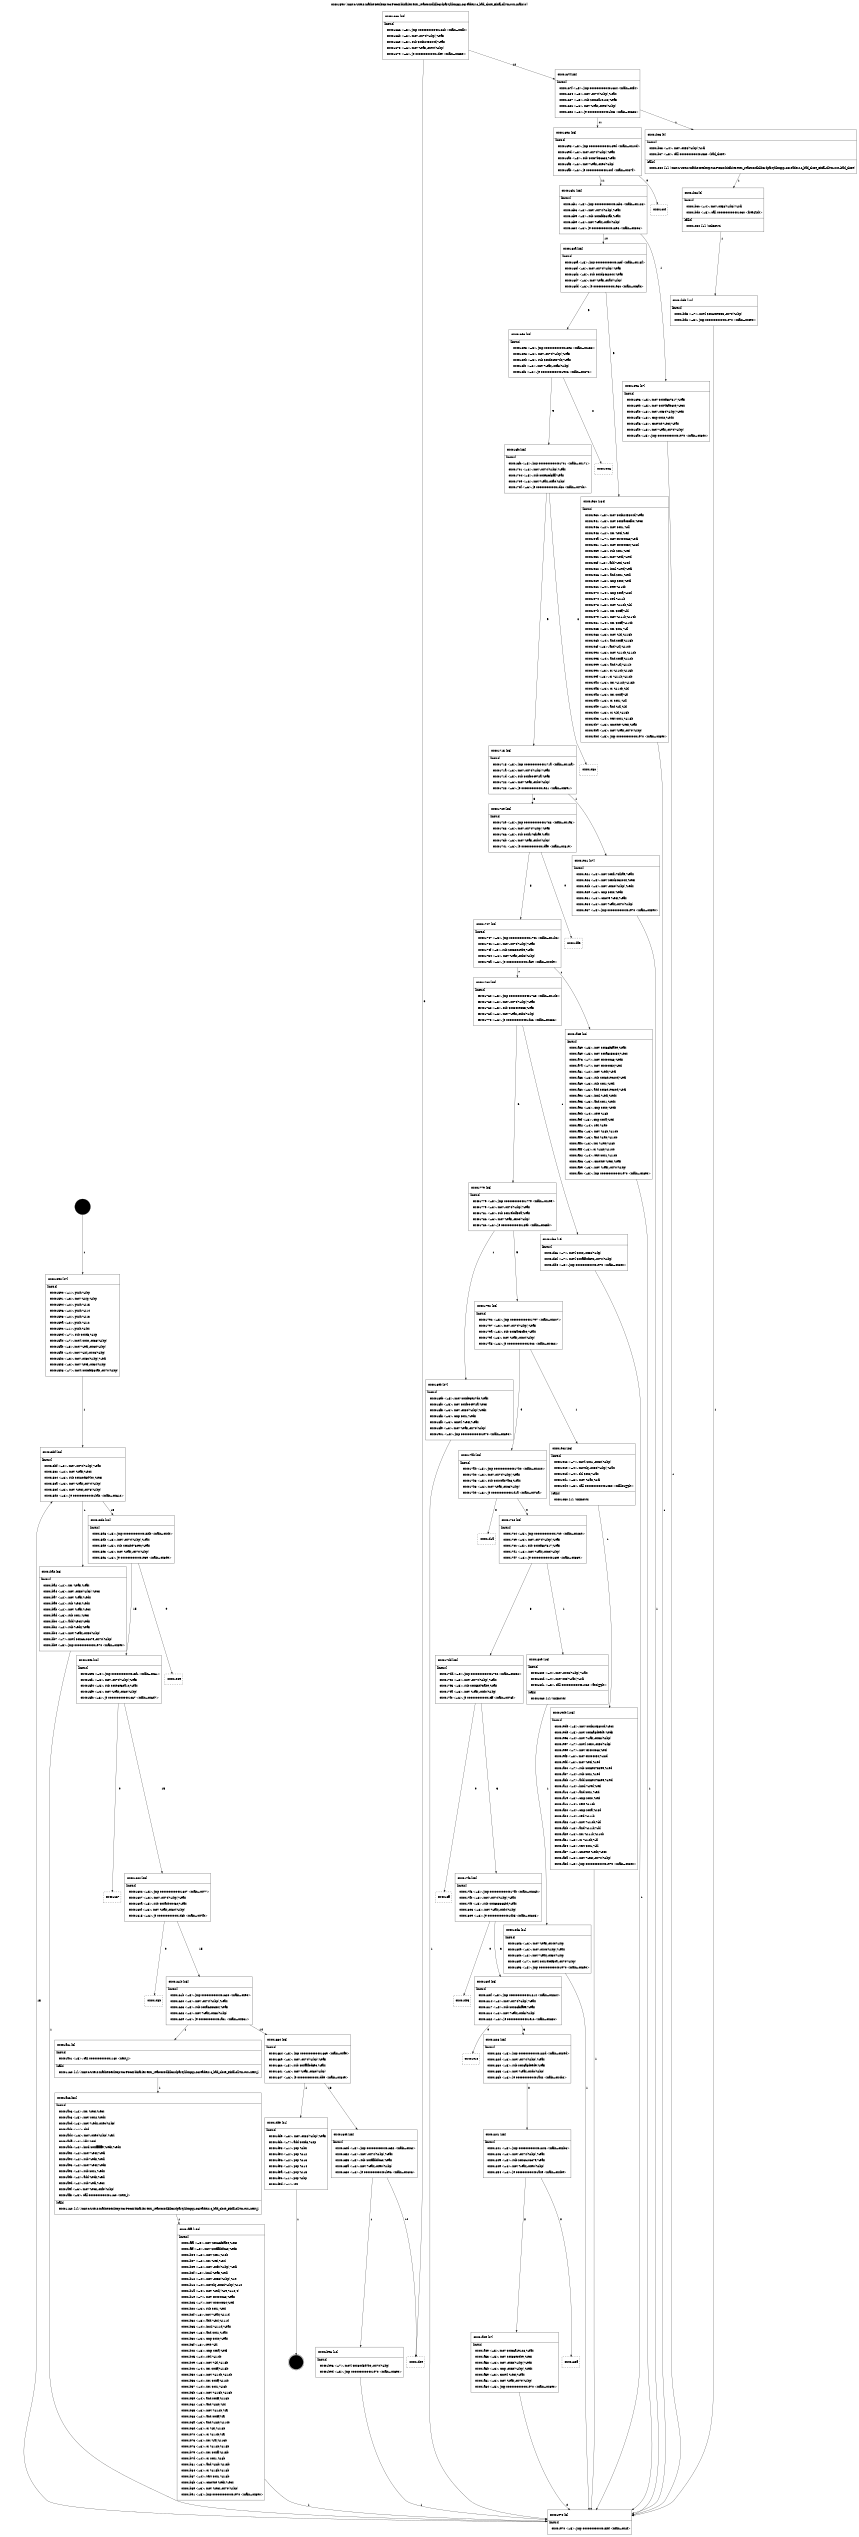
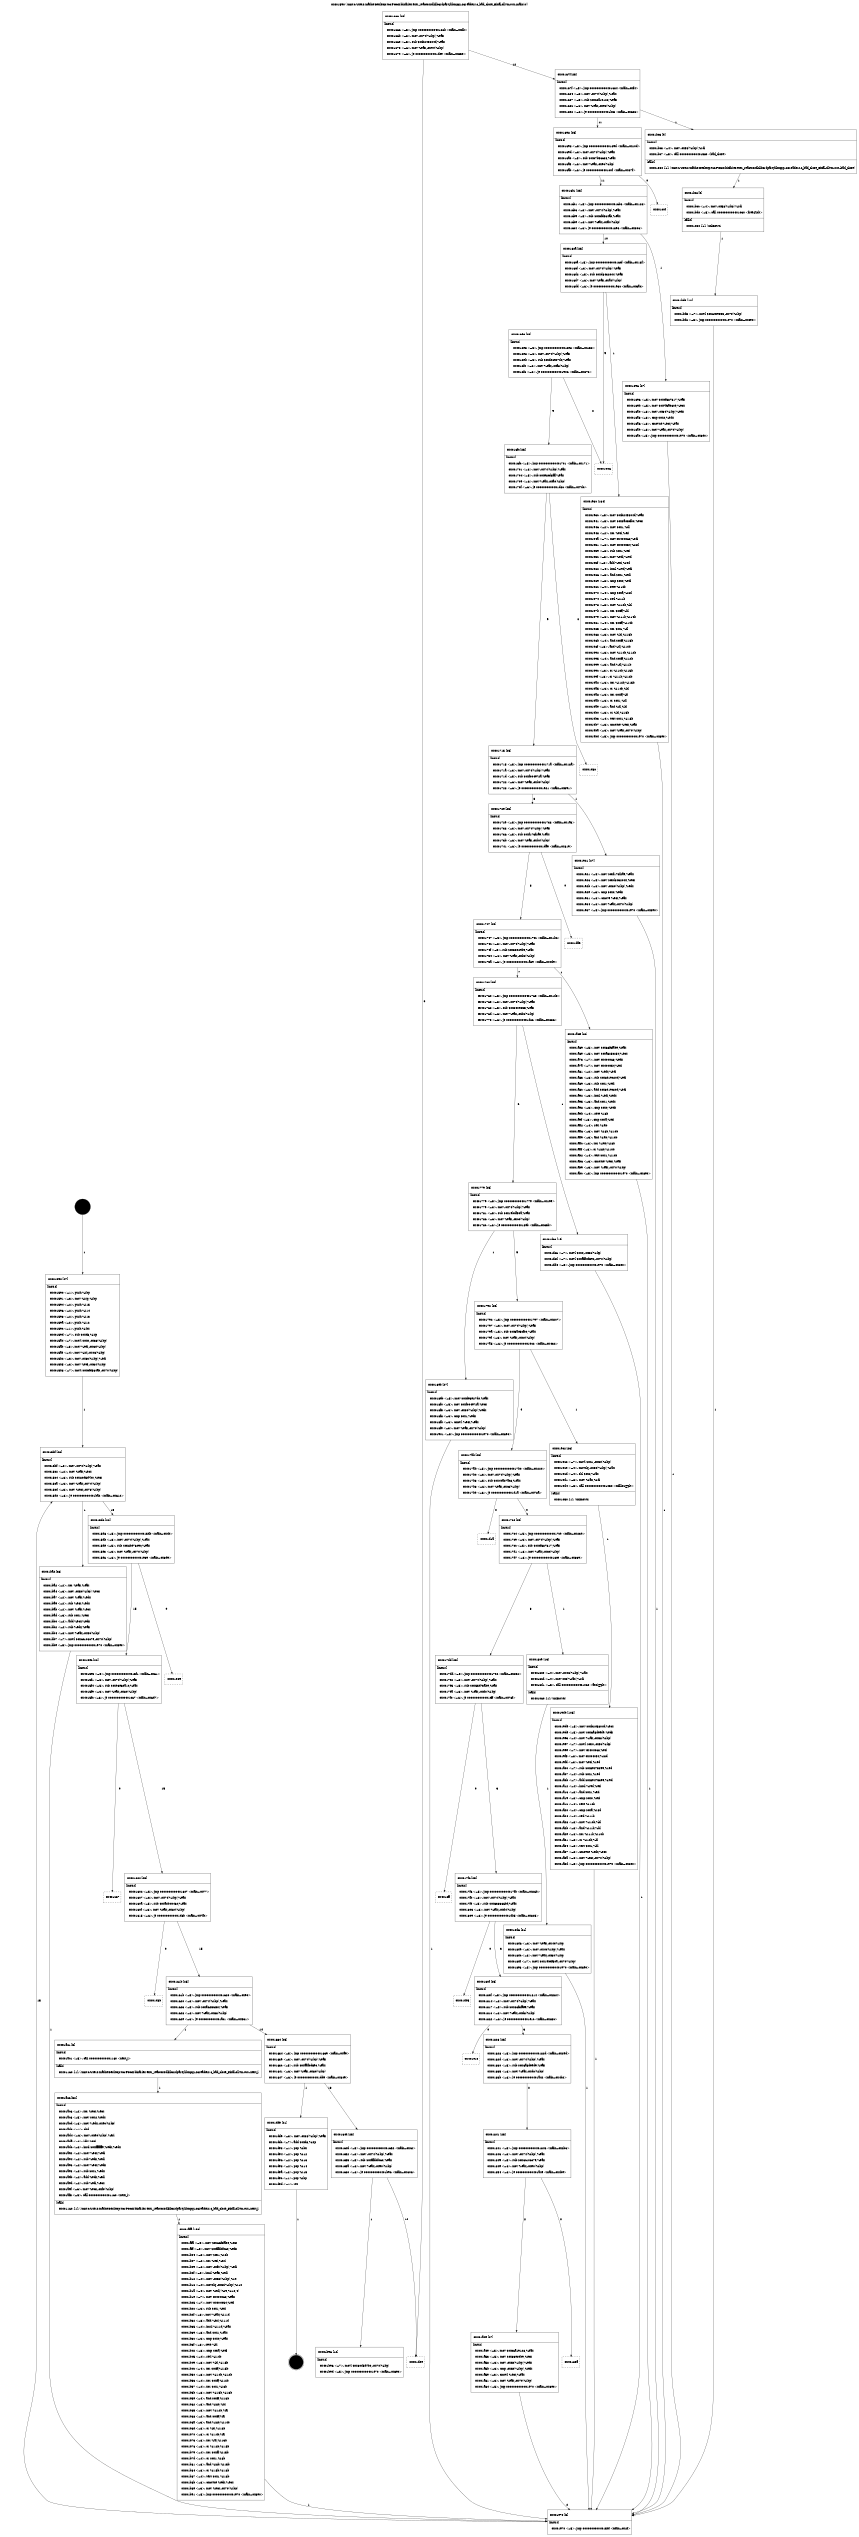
edge "0x4016ca [25]" -> "0x4016e3 [25]": now "0x4016ca [25]" -> "0x401906"
edge "0x4016ca [25]" -> "0x40193c [134]": label " 9" -> " 1"
edge "0x401b96 [12]" -> "0x401e70 [5]": removed, label "1"
